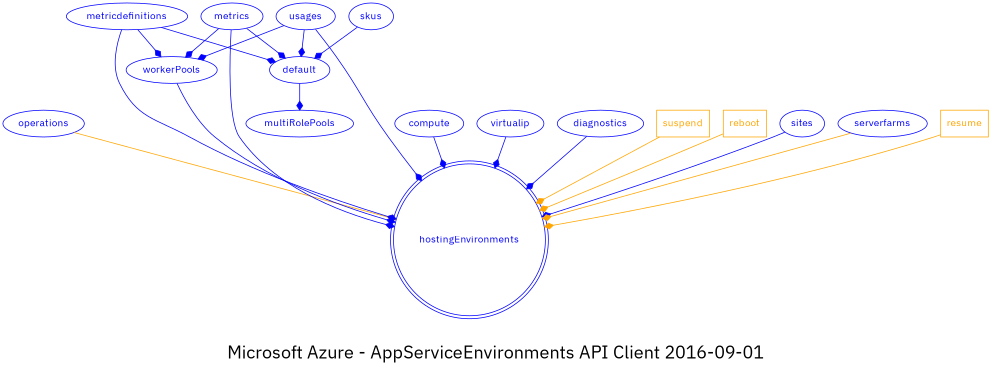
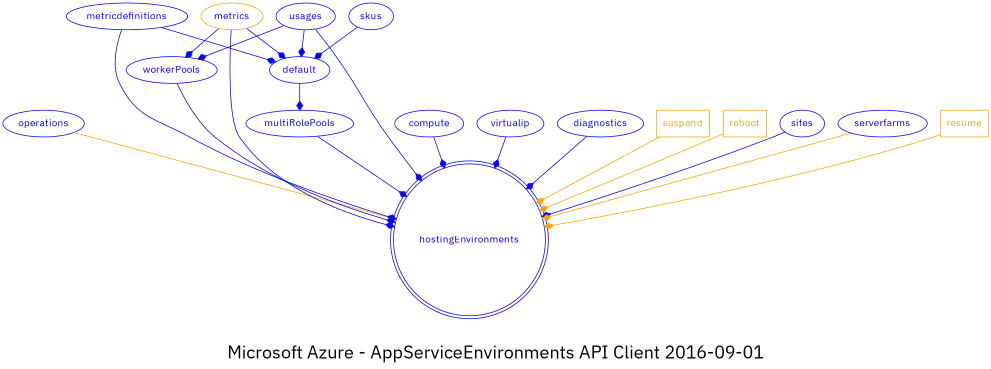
node "metrics": color blue -> orange
edge "metricdefinitions" -> "workerPools": removed
edge "multiRolePools" -> "hostingEnvironments": added
